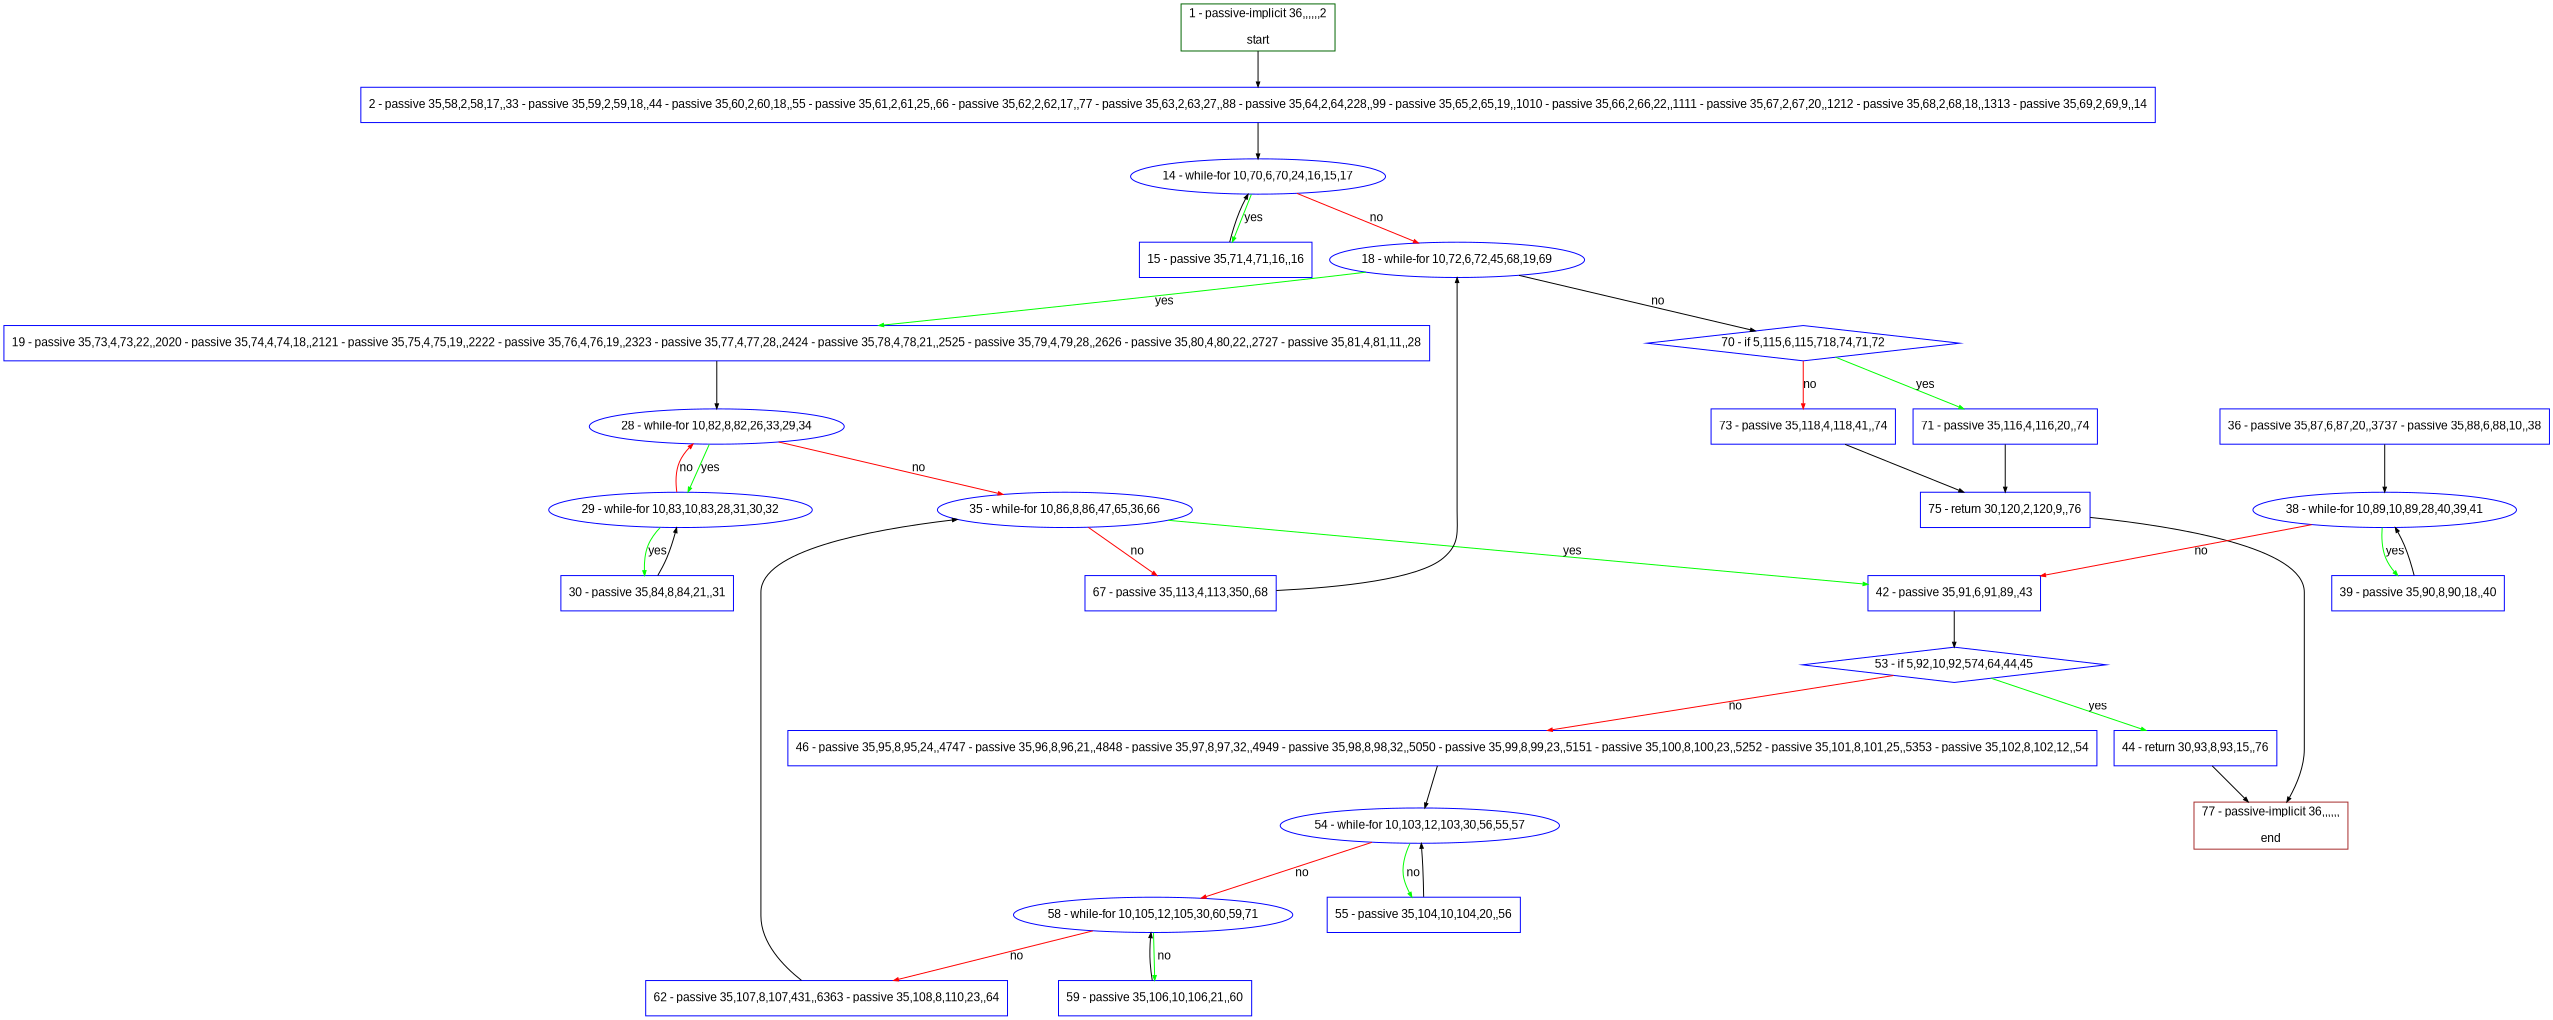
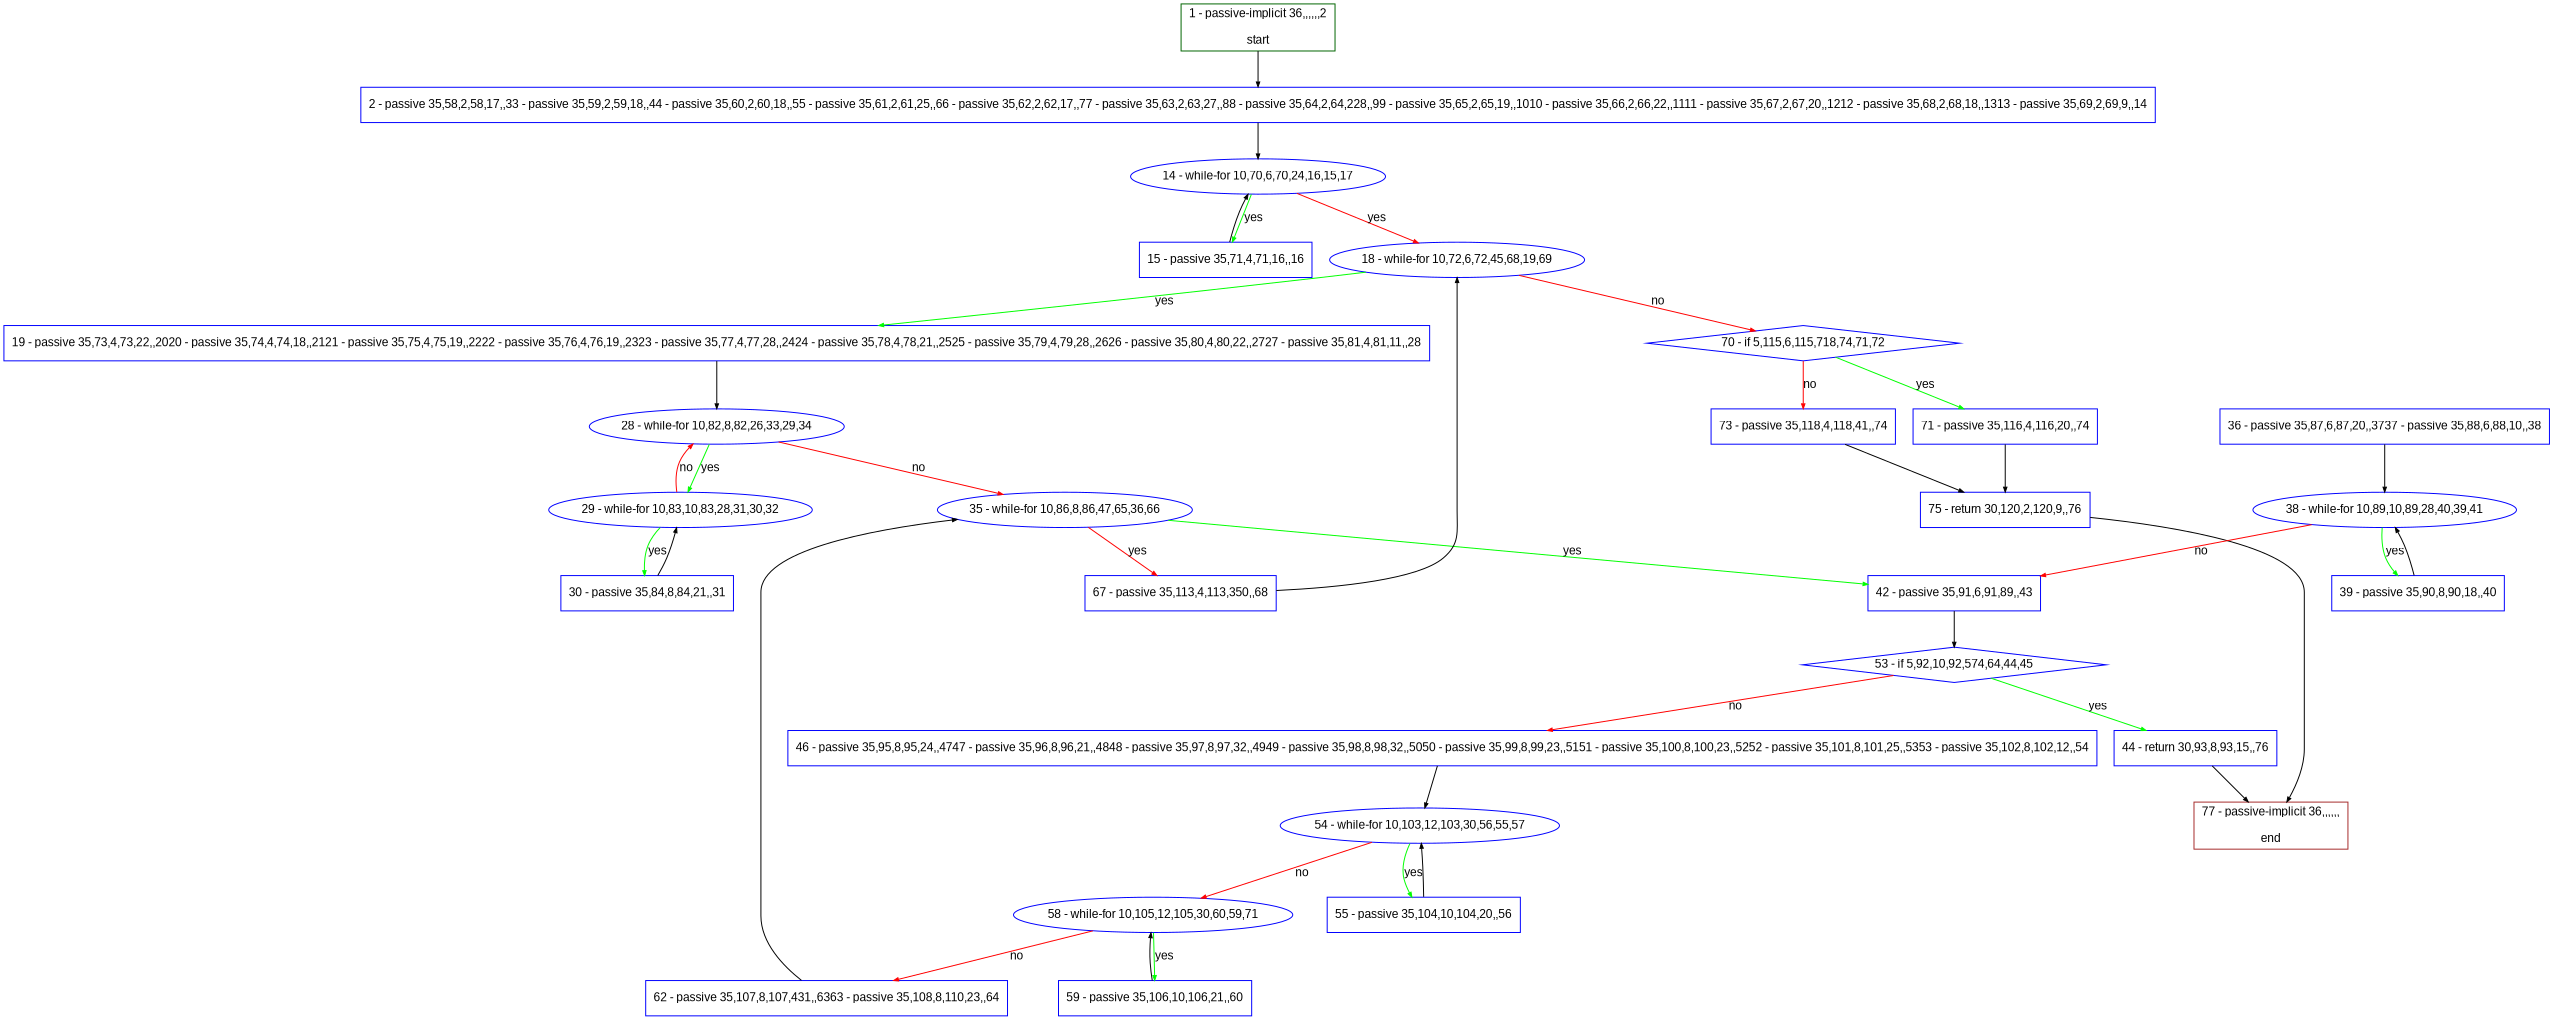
edge "14 - while-for 10,70,6,70,24,16,15,17" -> "18 - while-for 10,72,6,72,45,68,19,69": label "no" -> "yes"
edge "18 - while-for 10,72,6,72,45,68,19,69" -> "70 - if 5,115,6,115,718,74,71,72": color #000000 -> #ff0000
edge "35 - while-for 10,86,8,86,47,65,36,66" -> "67 - passive 35,113,4,113,350,,68": label "no" -> "yes"
edge "54 - while-for 10,103,12,103,30,56,55,57" -> "55 - passive 35,104,10,104,20,,56": label "no" -> "yes"
edge "58 - while-for 10,105,12,105,30,60,59,71" -> "59 - passive 35,106,10,106,21,,60": label "no" -> "yes"
